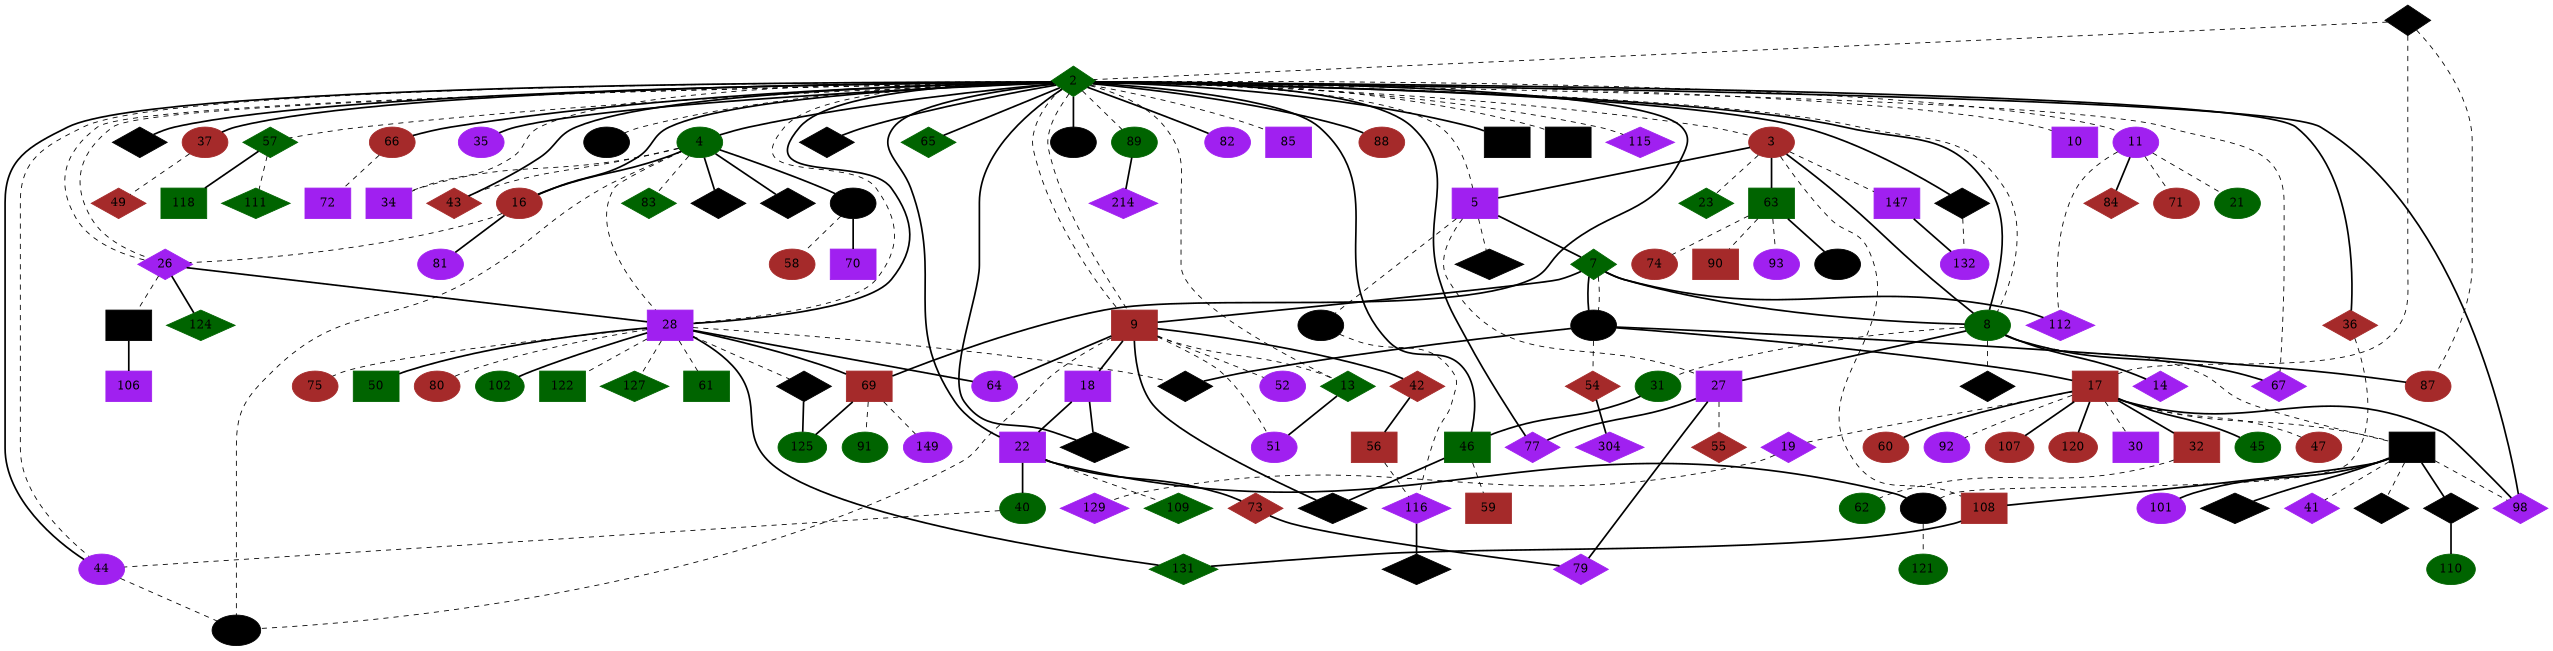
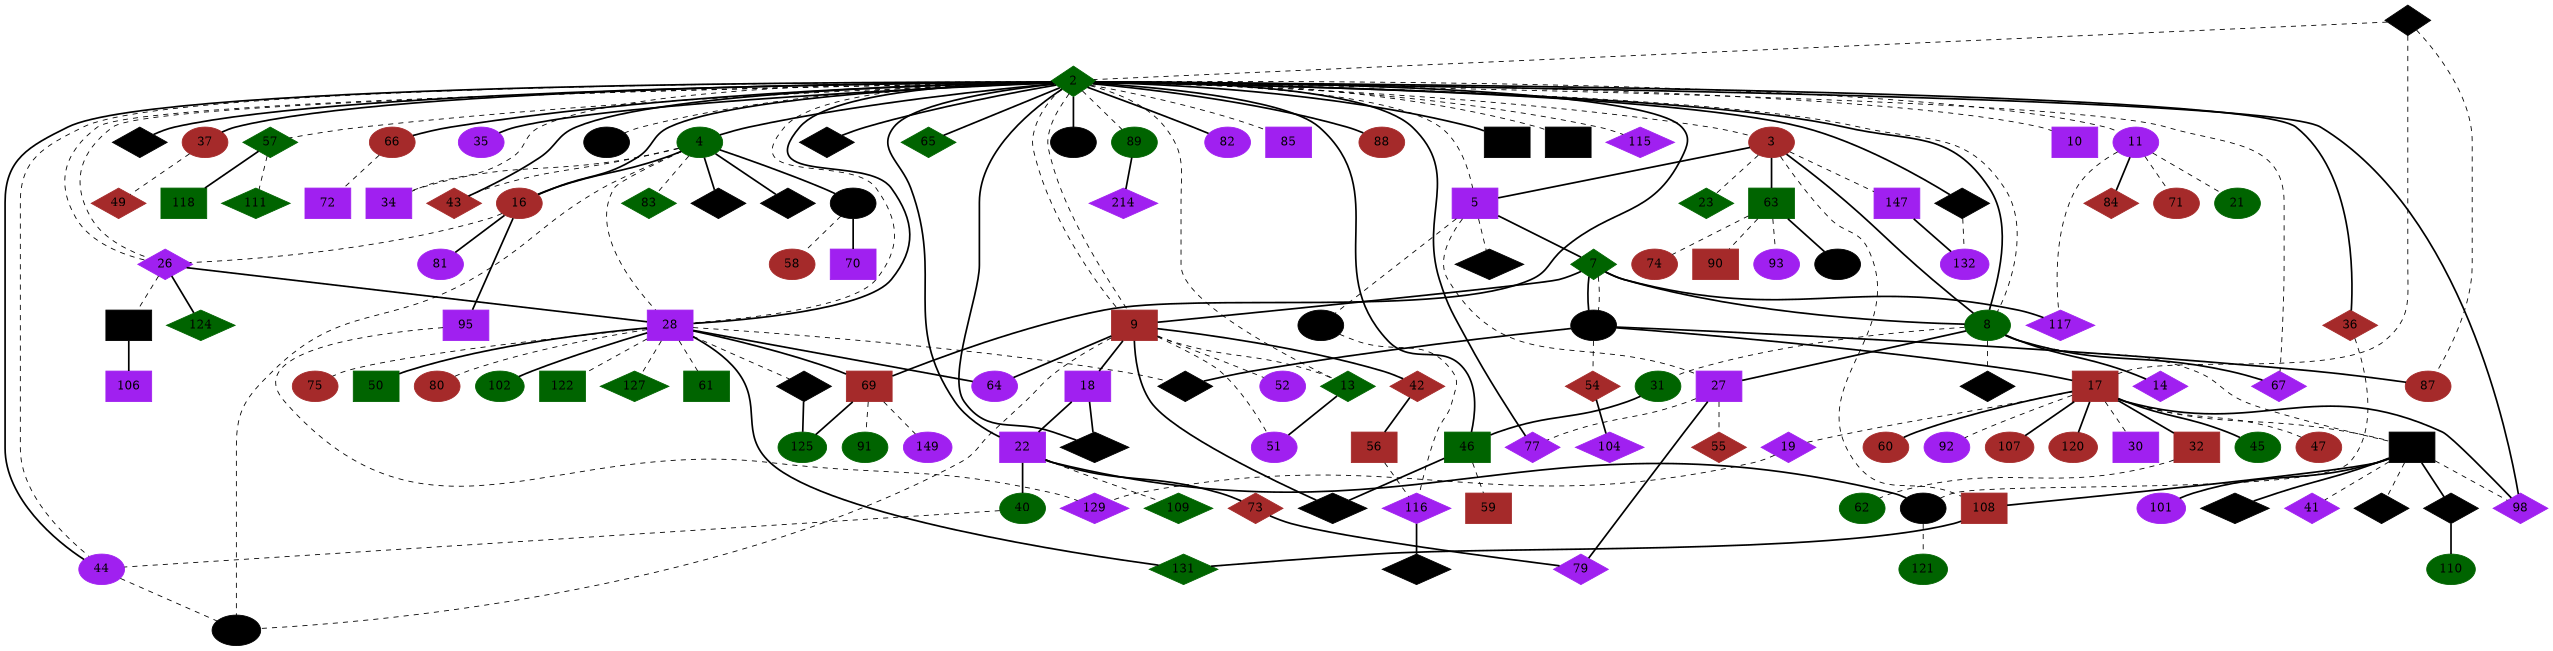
node "95": added
node "112": label "112" -> "117"
edge "27" -- "77": style bold -> dashed
node "304": label "304" -> "104"
